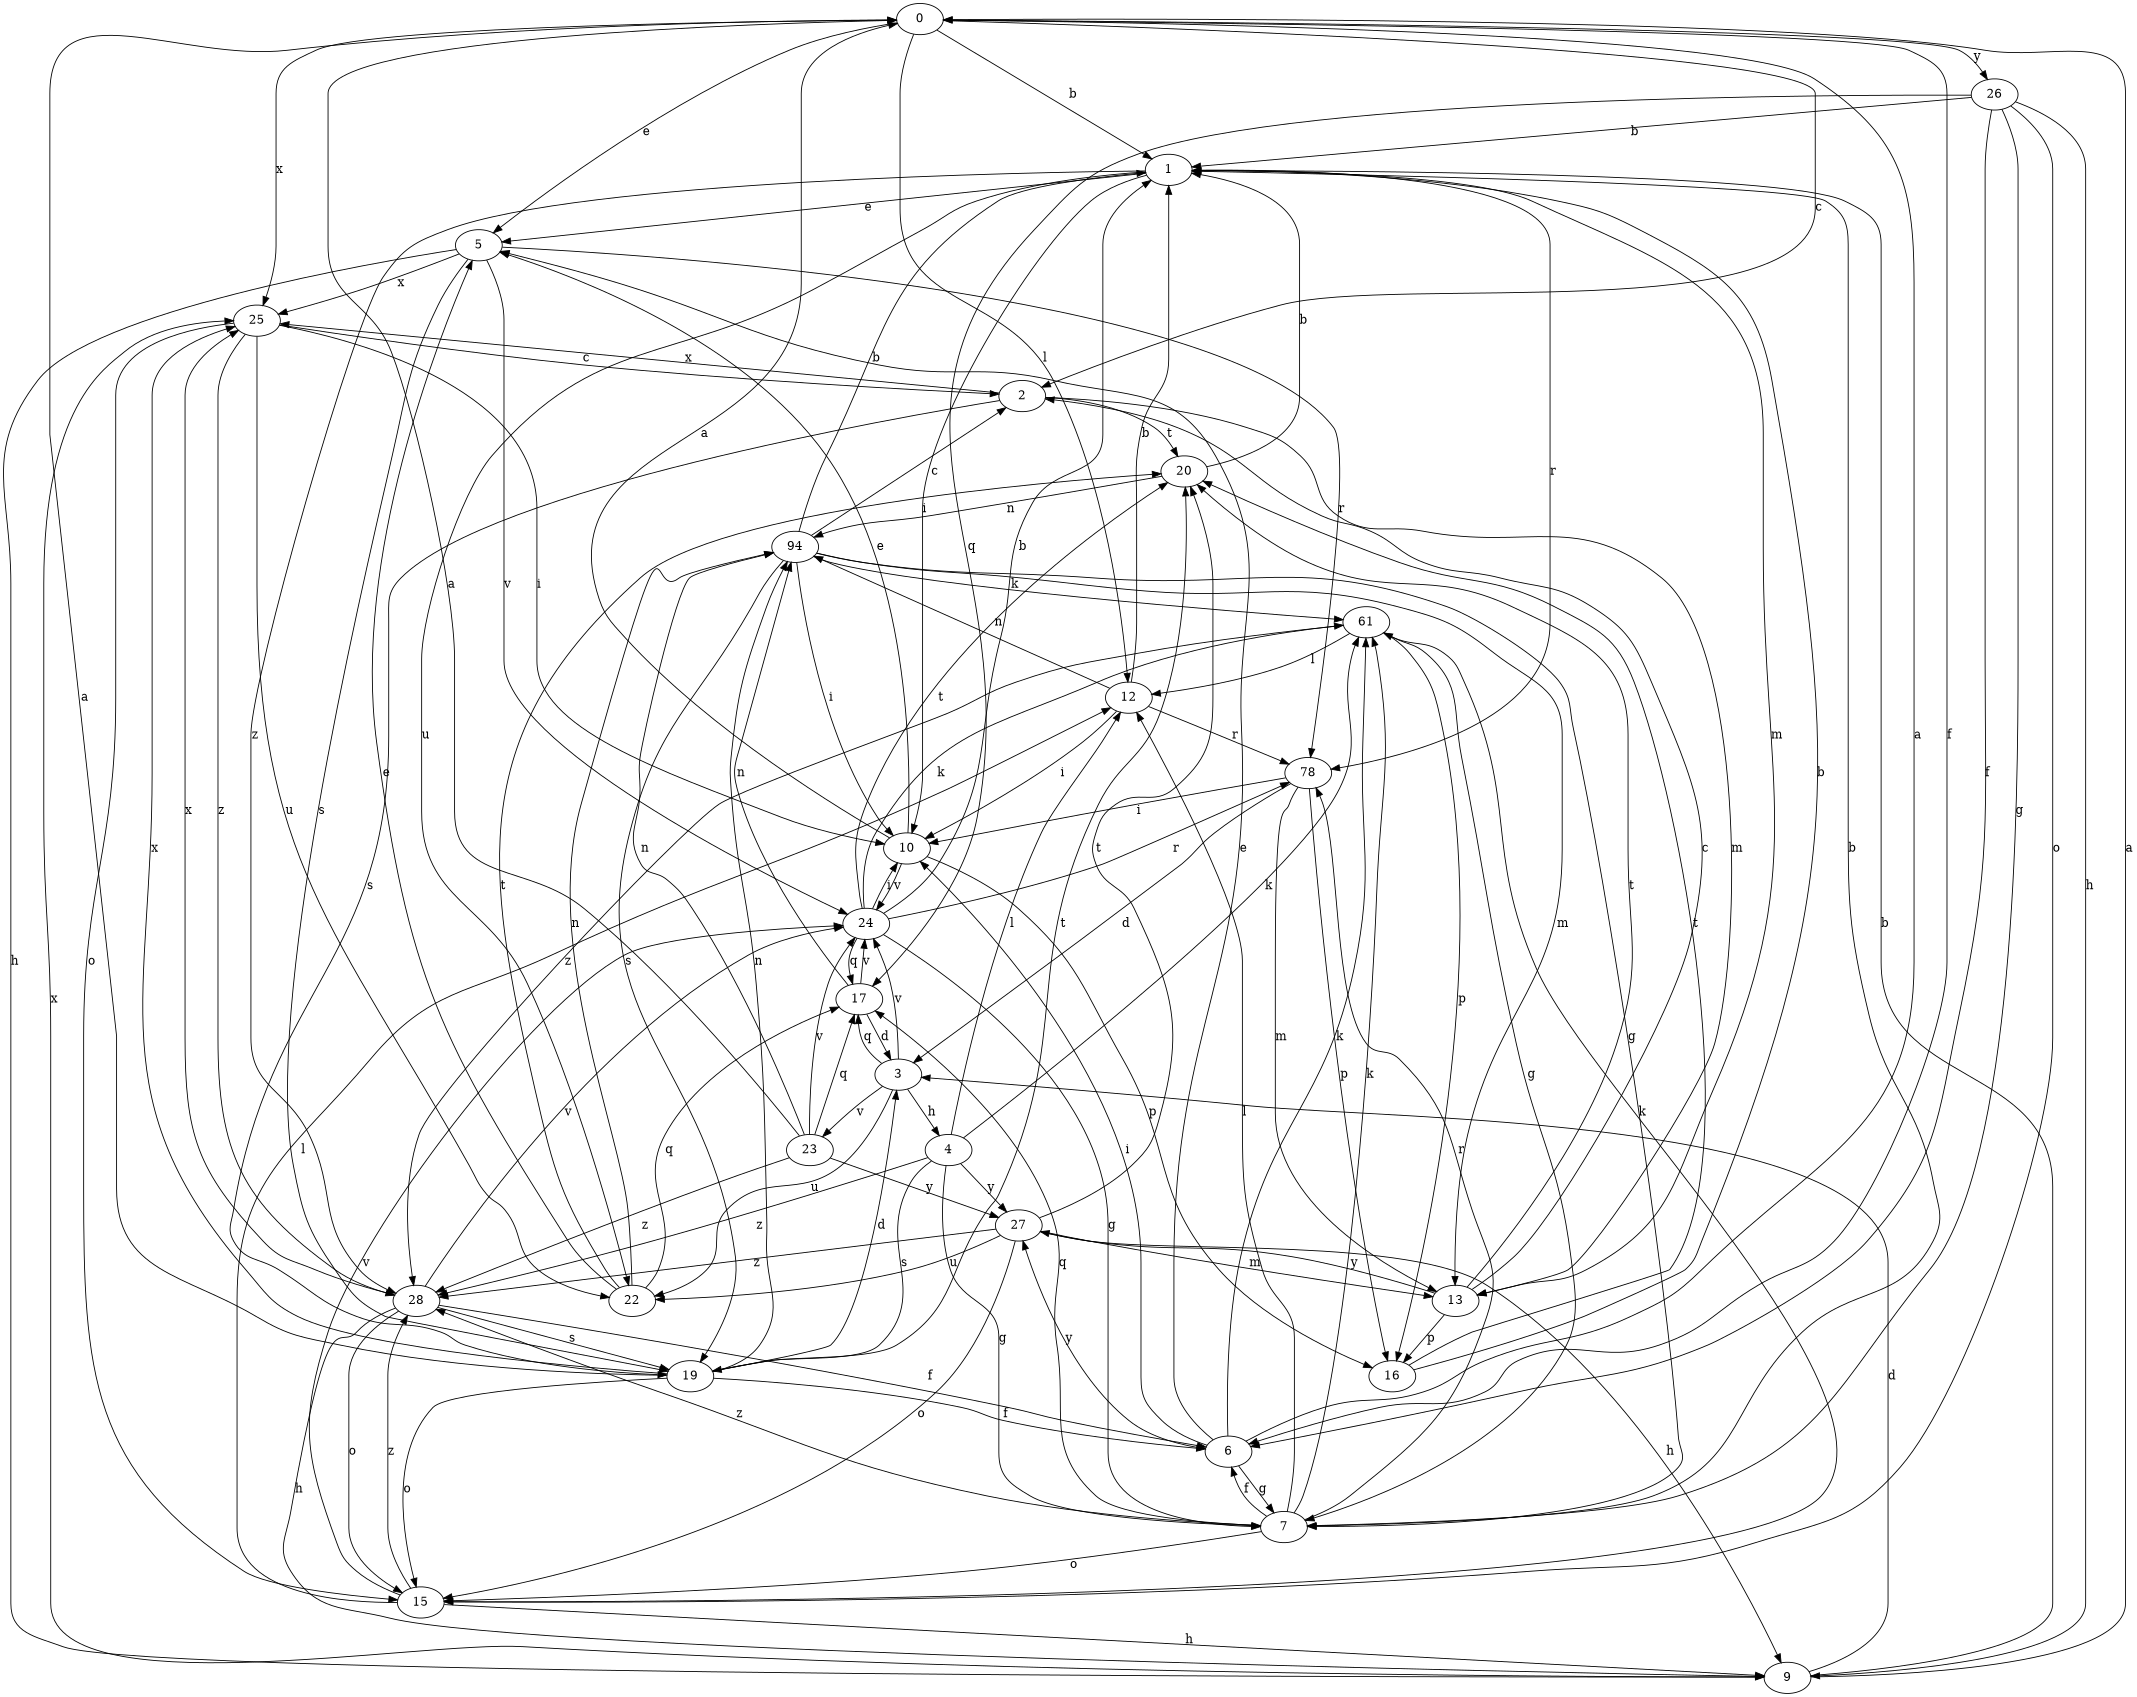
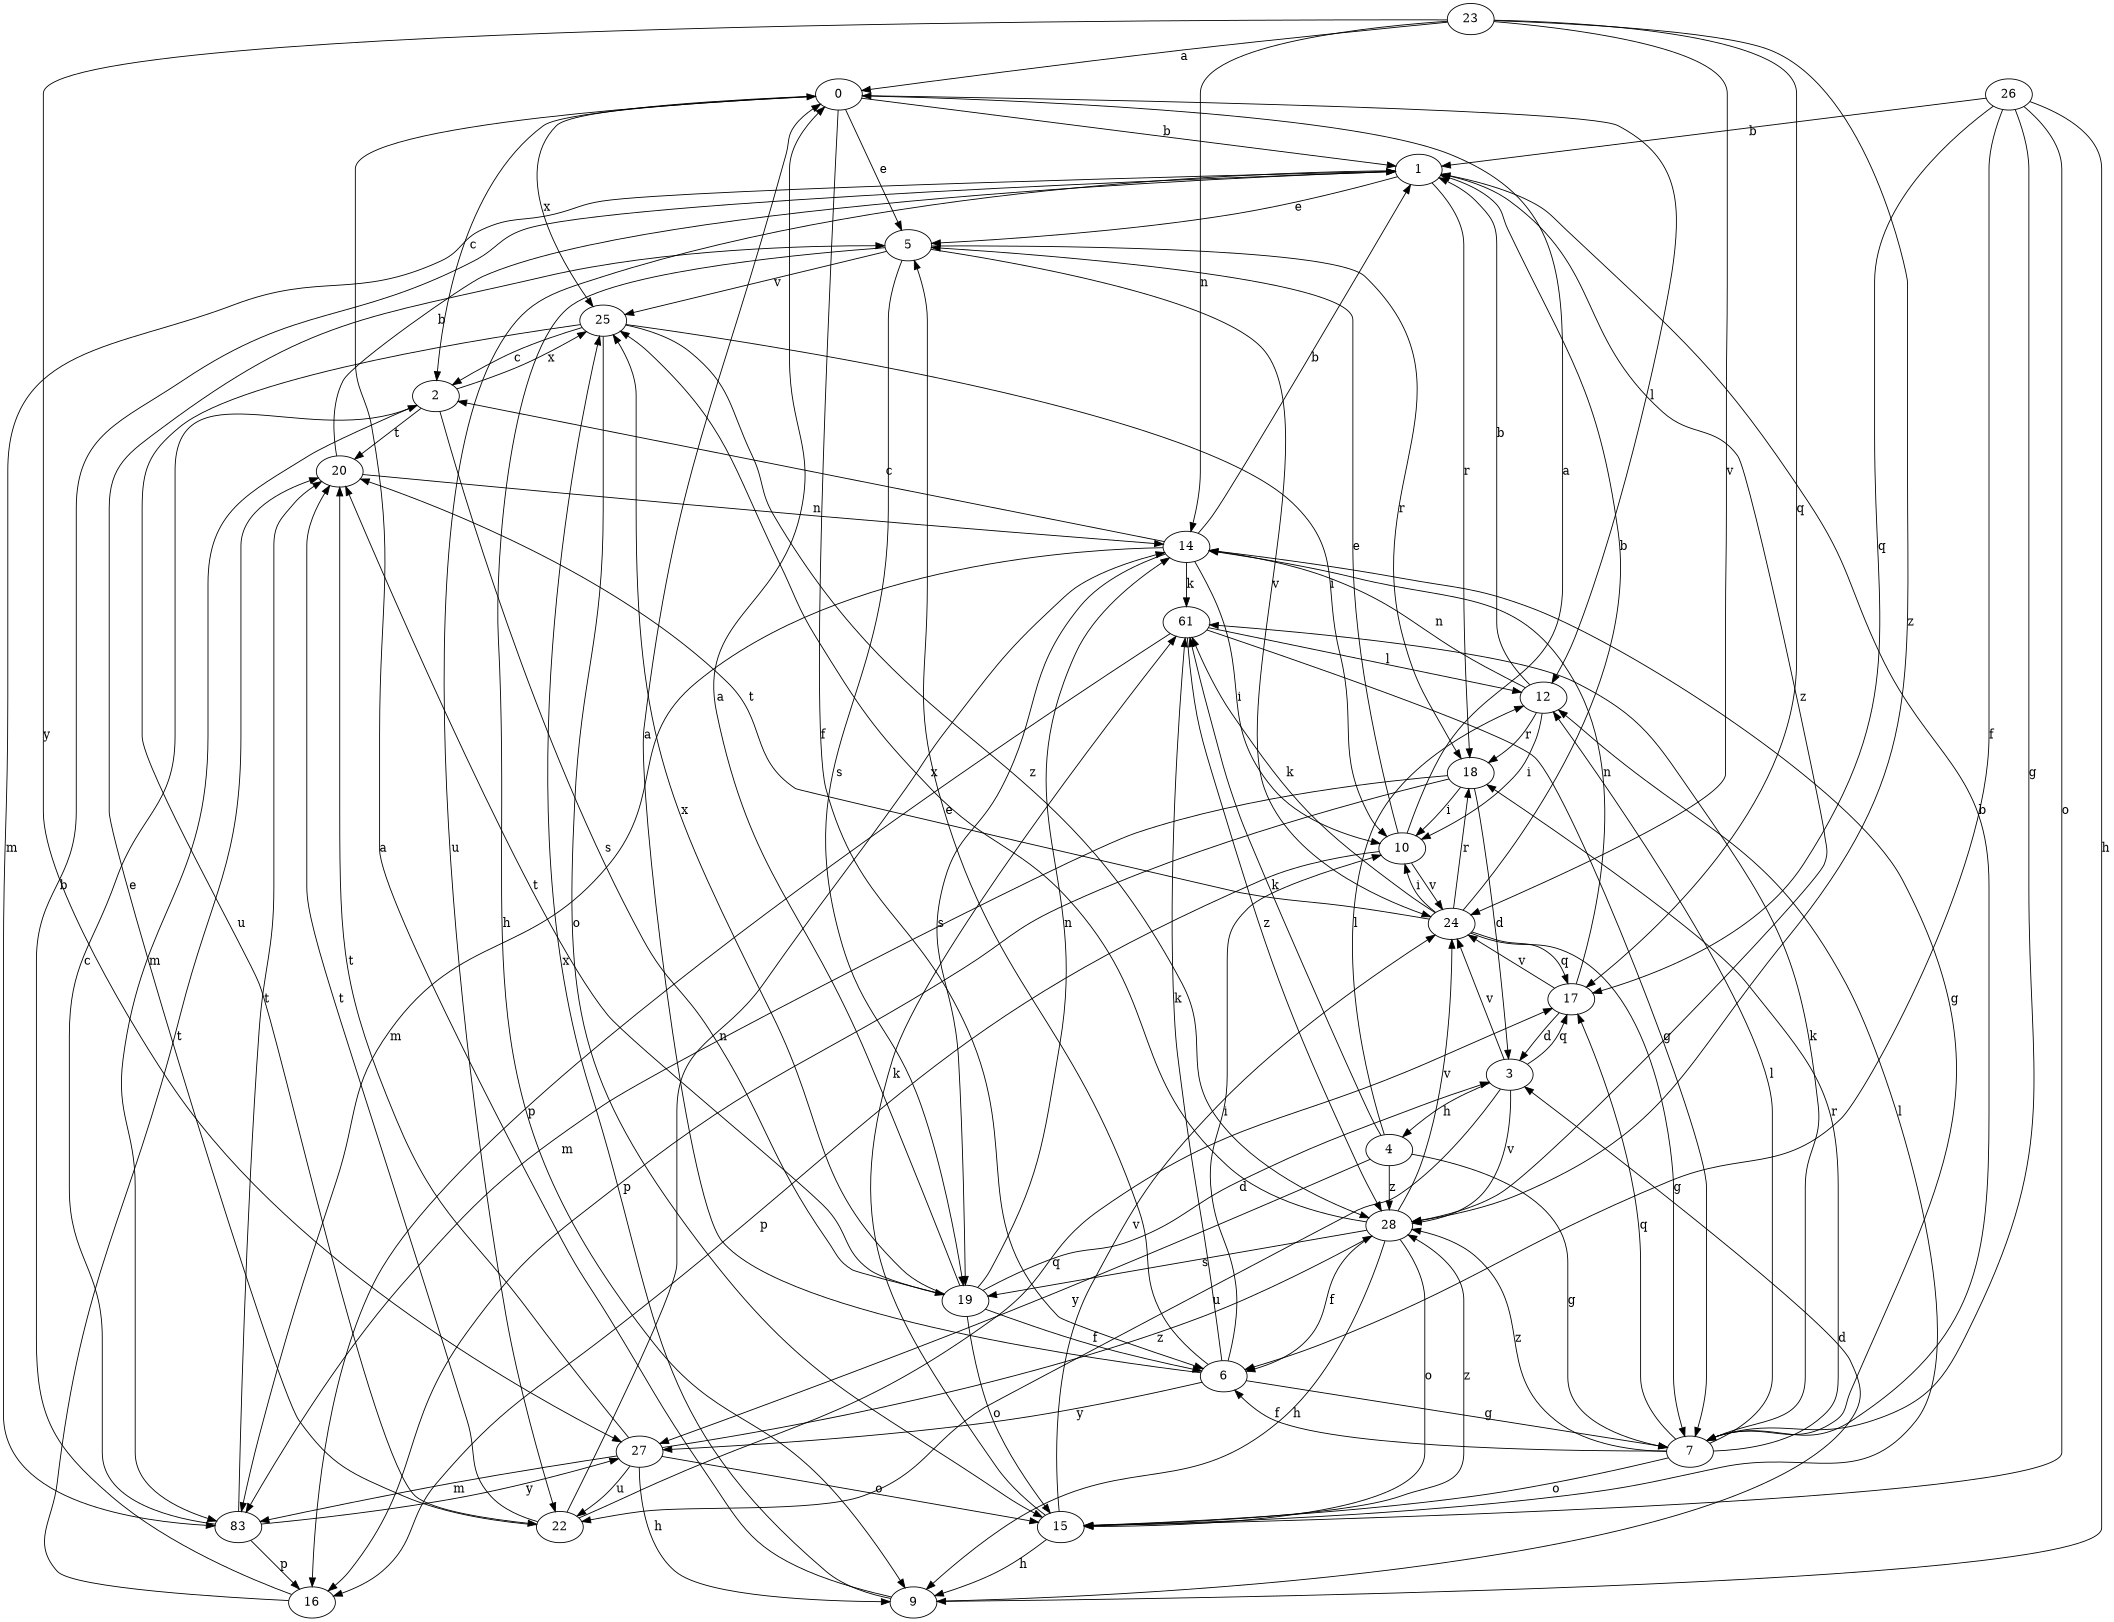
edge "0" -> "26": removed, label "y"
edge "5" -> "25": label "x" -> "v"
edge "1" -> "10": removed, label "i"
node "94": label "94" -> "14"
edge "9" -> "1": removed, label "b"
node "78": label "78" -> "18"
edge "3" -> "23": now "3" -> "28"
node "13": label "13" -> "83"
edge "4" -> "19": removed, label "s"
